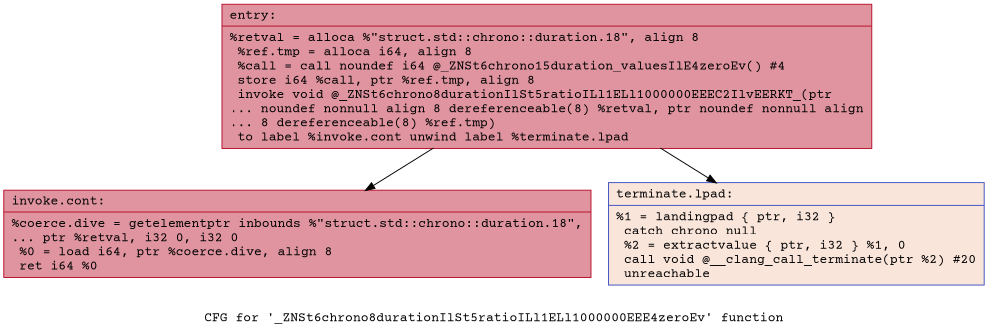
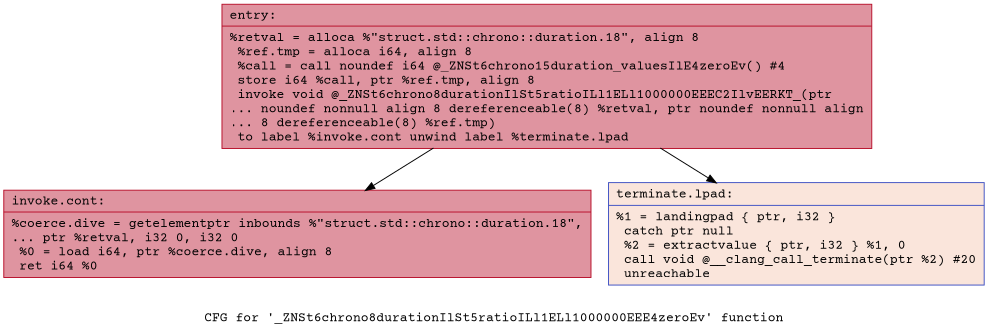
node "terminate.lpad:": text "catch chrono null" -> "catch ptr null"
